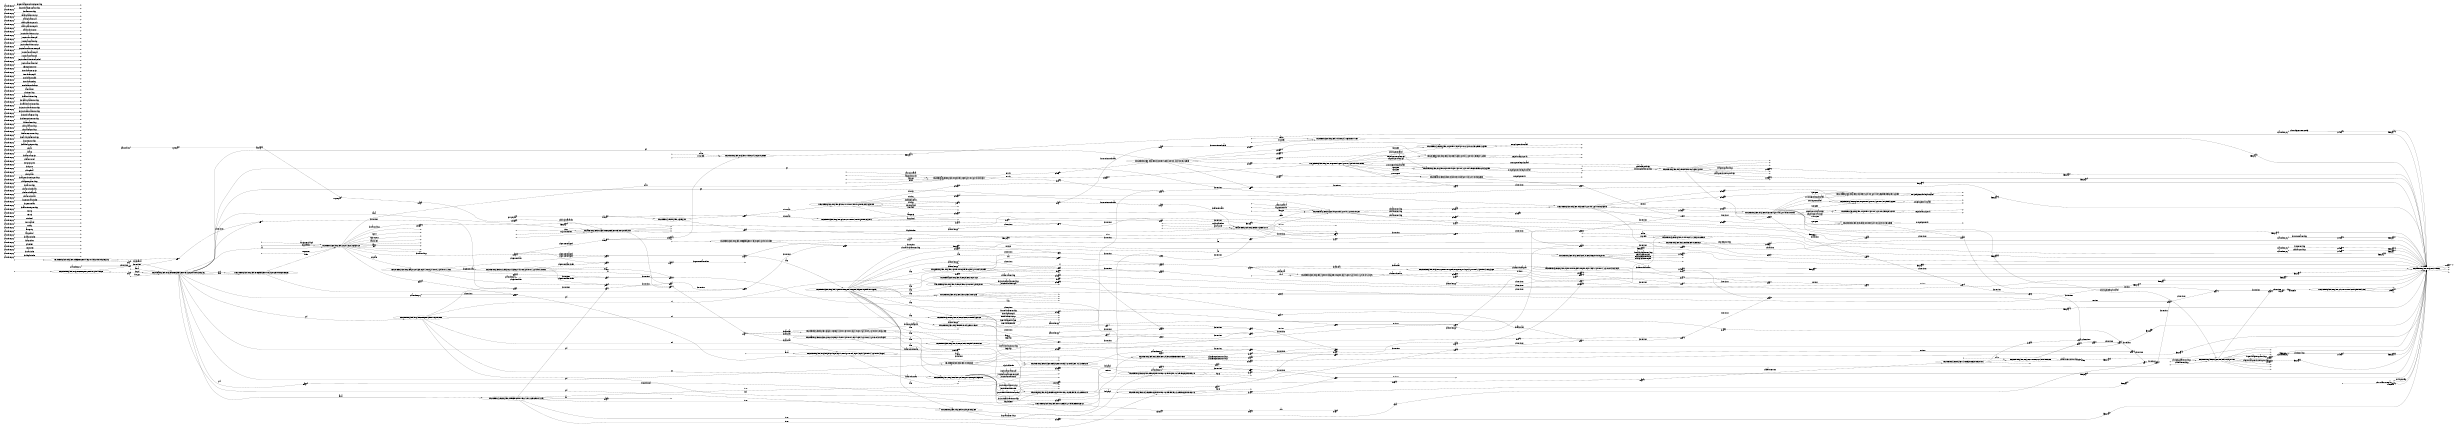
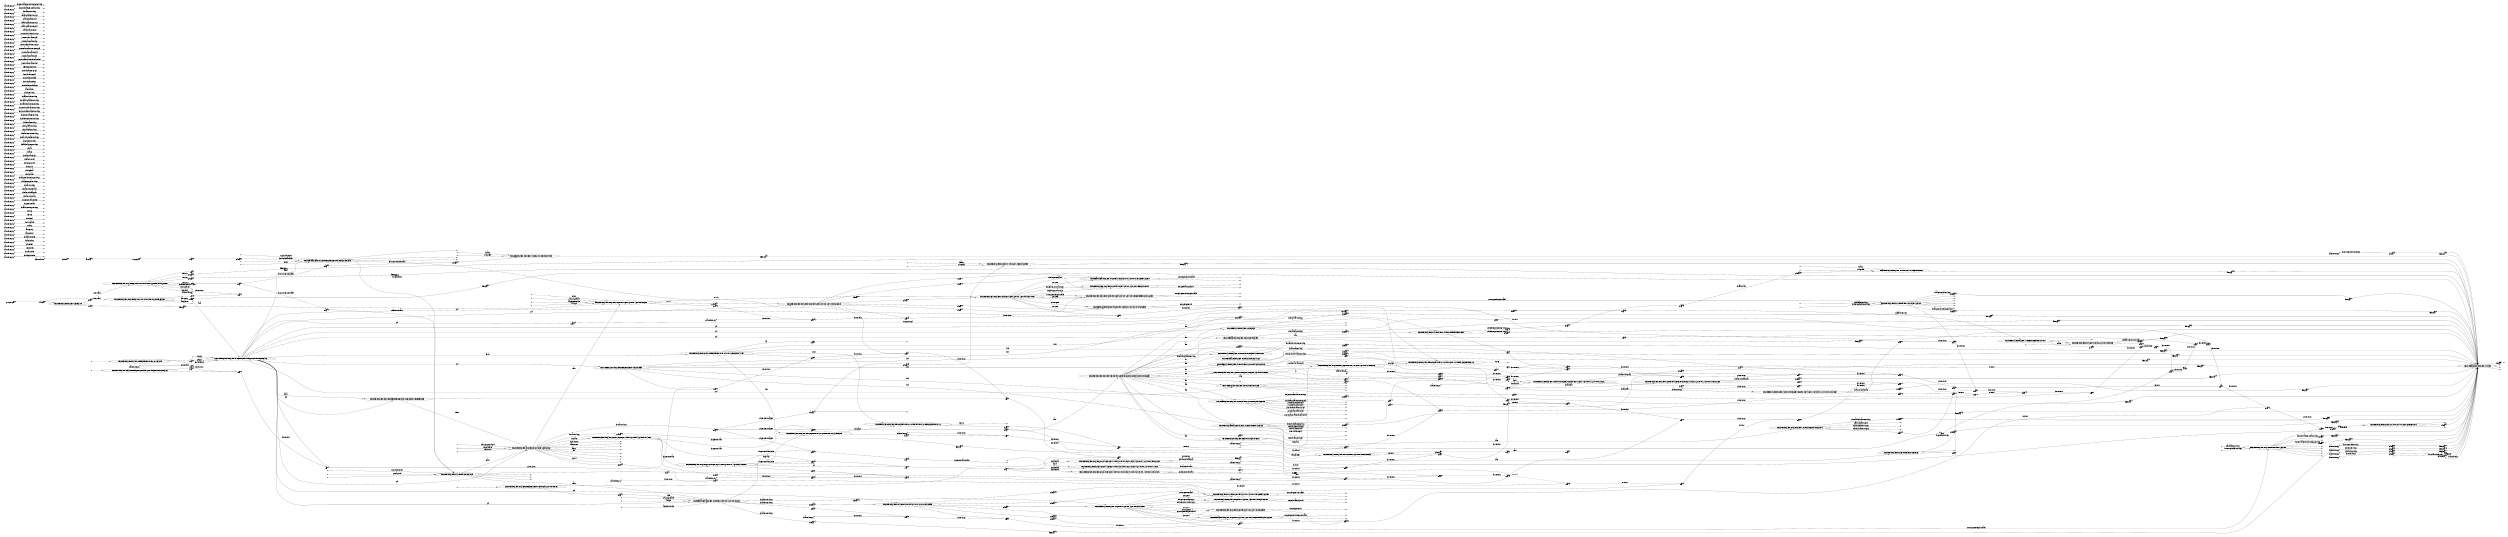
node "p91 mix": removed
edge "NFCORE_RNASEQ:RNASEQ:PREPARE_GENOME:CAT_ADDITIONAL_FASTA" -> "NFCORE_RNASEQ:RNASEQ:QUANTIFY_STAR_SALMON:SALMON_QUANT": added, label "gtf"
edge "NFCORE_RNASEQ:RNASEQ:BEDTOOLS_GENOMECOV" -> "NFCORE_RNASEQ:RNASEQ:BEDGRAPH_TO_BIGWIG_REVERSE:UCSC_BEDCLIP": now "NFCORE_RNASEQ:RNASEQ:QUANTIFY_SALMON:SALMON_QUANT" -> "NFCORE_RNASEQ:RNASEQ:BEDGRAPH_TO_BIGWIG_REVERSE:UCSC_BEDCLIP"
edge "NFCORE_RNASEQ:RNASEQ:DUPRADAR" -> "p538 collect": label "only_build_index" -> "ch_dupradar_multiqc"
edge "NFCORE_RNASEQ:RNASEQ:BBMAP_BBSPLIT" -> "NFCORE_RNASEQ:RNASEQ:ALIGN_STAR:STAR_ALIGN": added, label "reads"
